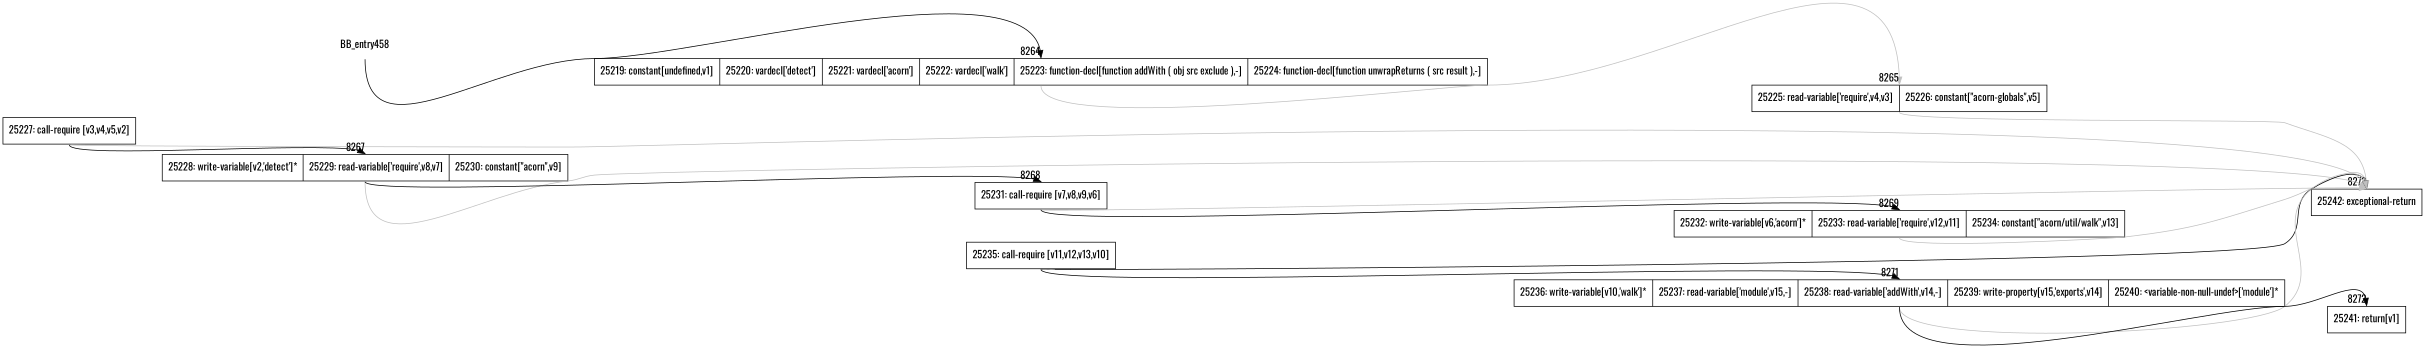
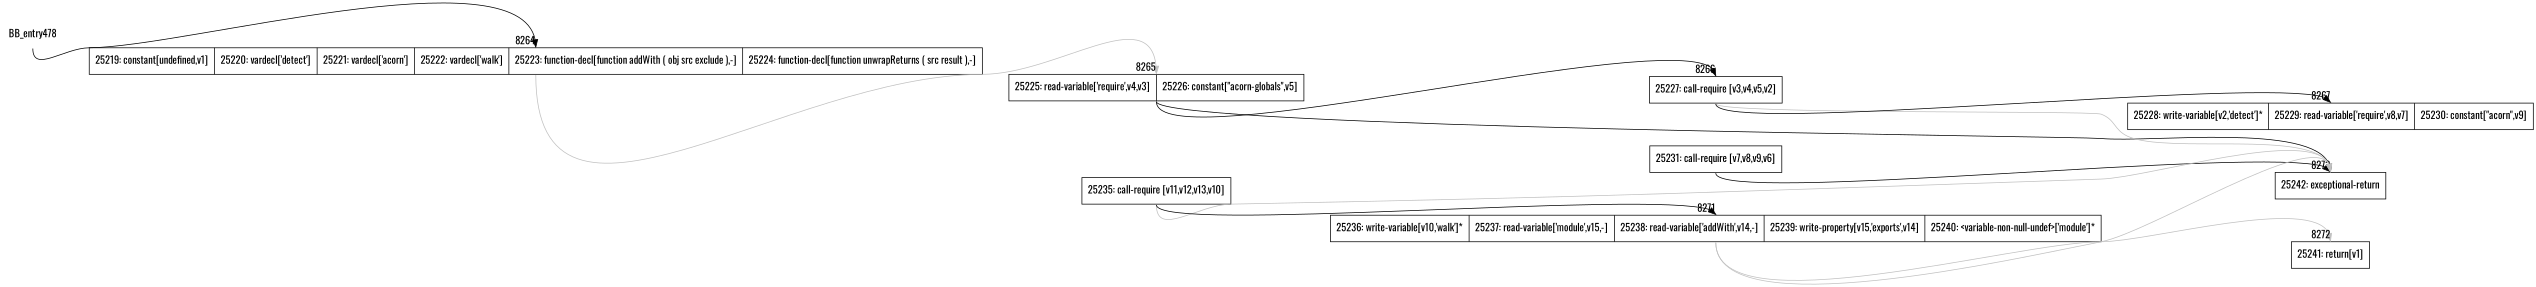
node "BB_entry458": label "BB_entry458" -> "BB_entry478"
edge "25225: read-variable['require',v4,v3]" -> "25227: call-require [v3,v4,v5,v2]": added
edge "25225: read-variable['require',v4,v3]" -> "25242: exceptional-return": color gray -> black
edge "25228: write-variable[v2,'detect']*" -> "25242: exceptional-return": removed
edge "25228: write-variable[v2,'detect']*" -> "25231: call-require [v7,v8,v9,v6]": removed
edge "25231: call-require [v7,v8,v9,v6]" -> "25242: exceptional-return": color gray -> black
node "25232: write-variable[v6,'acorn']*": removed
edge "25235: call-require [v11,v12,v13,v10]" -> "25242: exceptional-return": color black -> gray
edge "25236: write-variable[v10,'walk']*" -> "25241: return[v1]": color black -> gray
